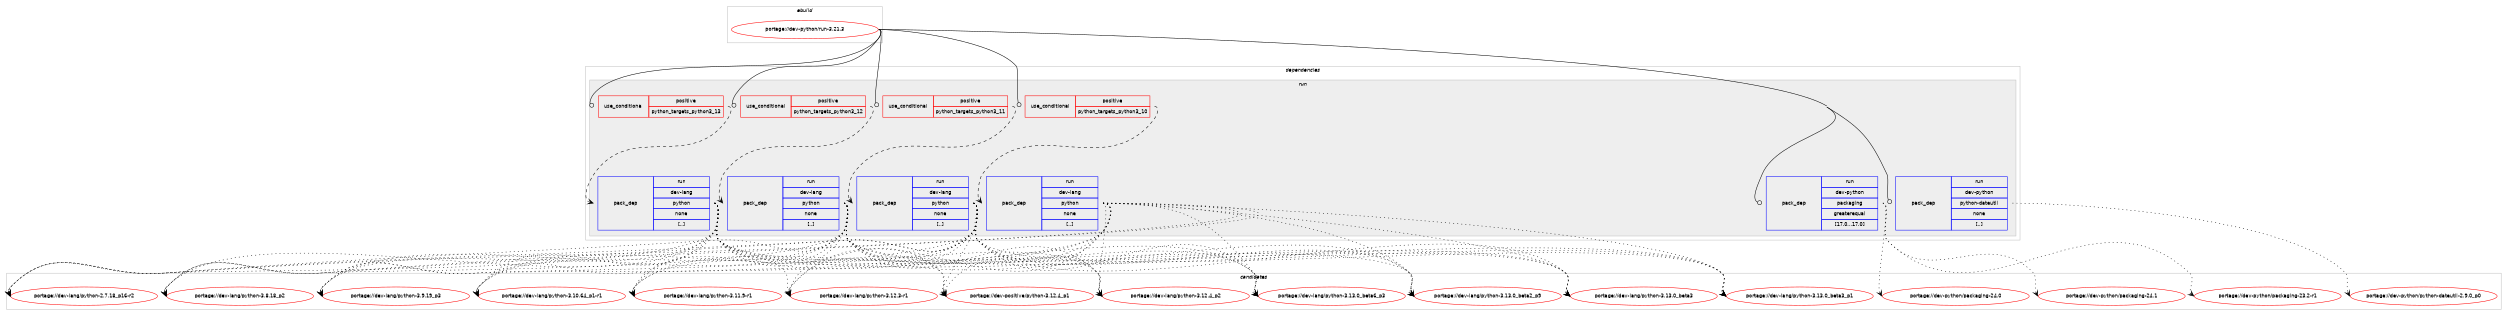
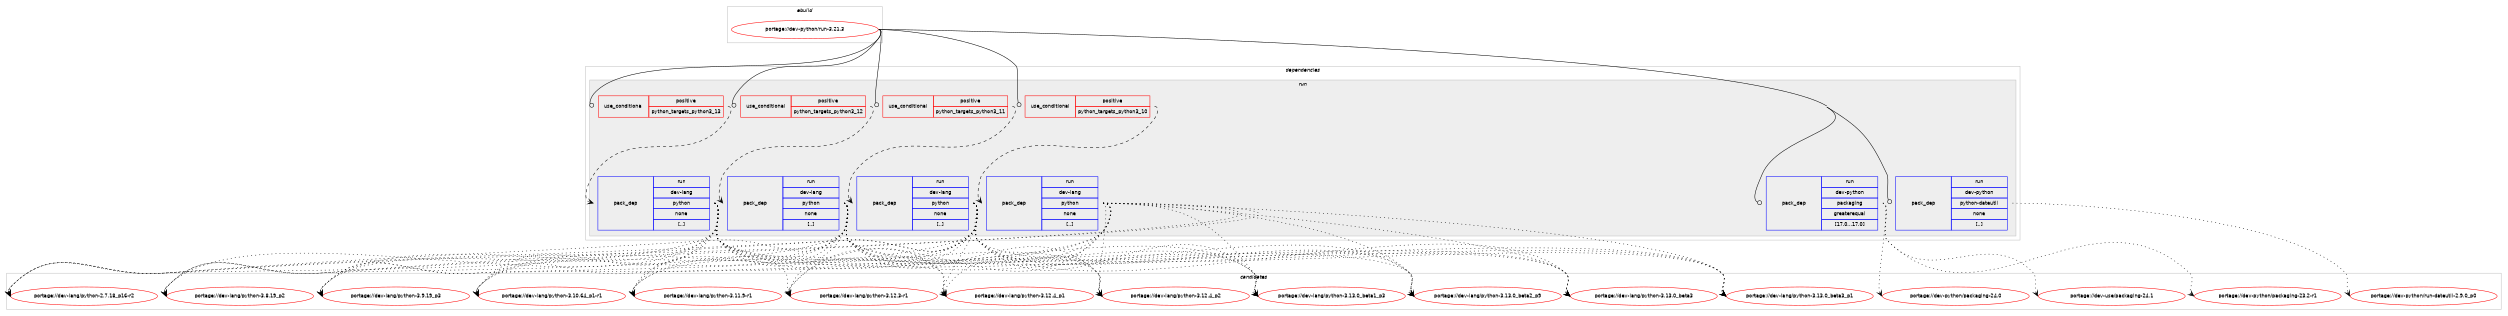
node "portage://dev-lang/python-3.8.18_p2": label "portage://dev-lang/python-3.8.18_p2" -> "portage://dev-lang/python-3.8.19_p2"
node "portage://dev-positive/python-3.12.4_p1": label "portage://dev-positive/python-3.12.4_p1" -> "portage://dev-lang/python-3.12.4_p1"
node "portage://dev-lang/python-3.13.0_beta6_p3": label "portage://dev-lang/python-3.13.0_beta6_p3" -> "portage://dev-lang/python-3.13.0_beta1_p3"
node "portage://dev-python/packaging-24.1": label "portage://dev-python/packaging-24.1" -> "portage://dev-use/packaging-24.1"
node "portage://dev-python/python-dateutil-2.9.0_p0": label "portage://dev-python/python-dateutil-2.9.0_p0" -> "portage://dev-python/run-dateutil-2.9.0_p0"
